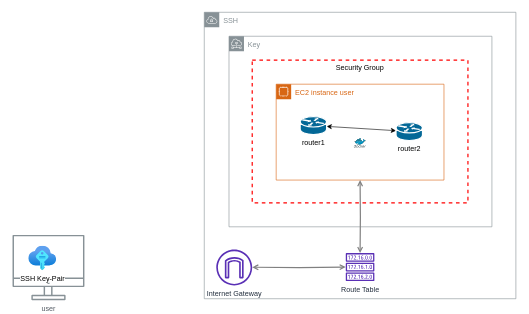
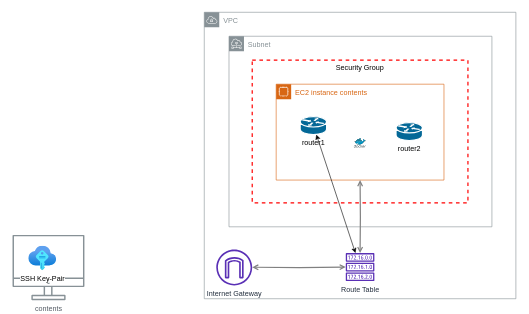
node "SSH": label "SSH" -> "VPC"
node "Key": label "Key" -> "Subnet"
node "EC2 instance user": label "EC2 instance user" -> "EC2 instance contents"
edge "router1" -- "router2": now "router1" -- "Route Table"
node "user": label "user" -> "contents"
